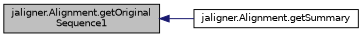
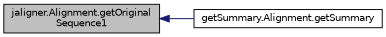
node "jaligner.Alignment.getSummary": label "jaligner.Alignment.getSummary" -> "getSummary.Alignment.getSummary"
